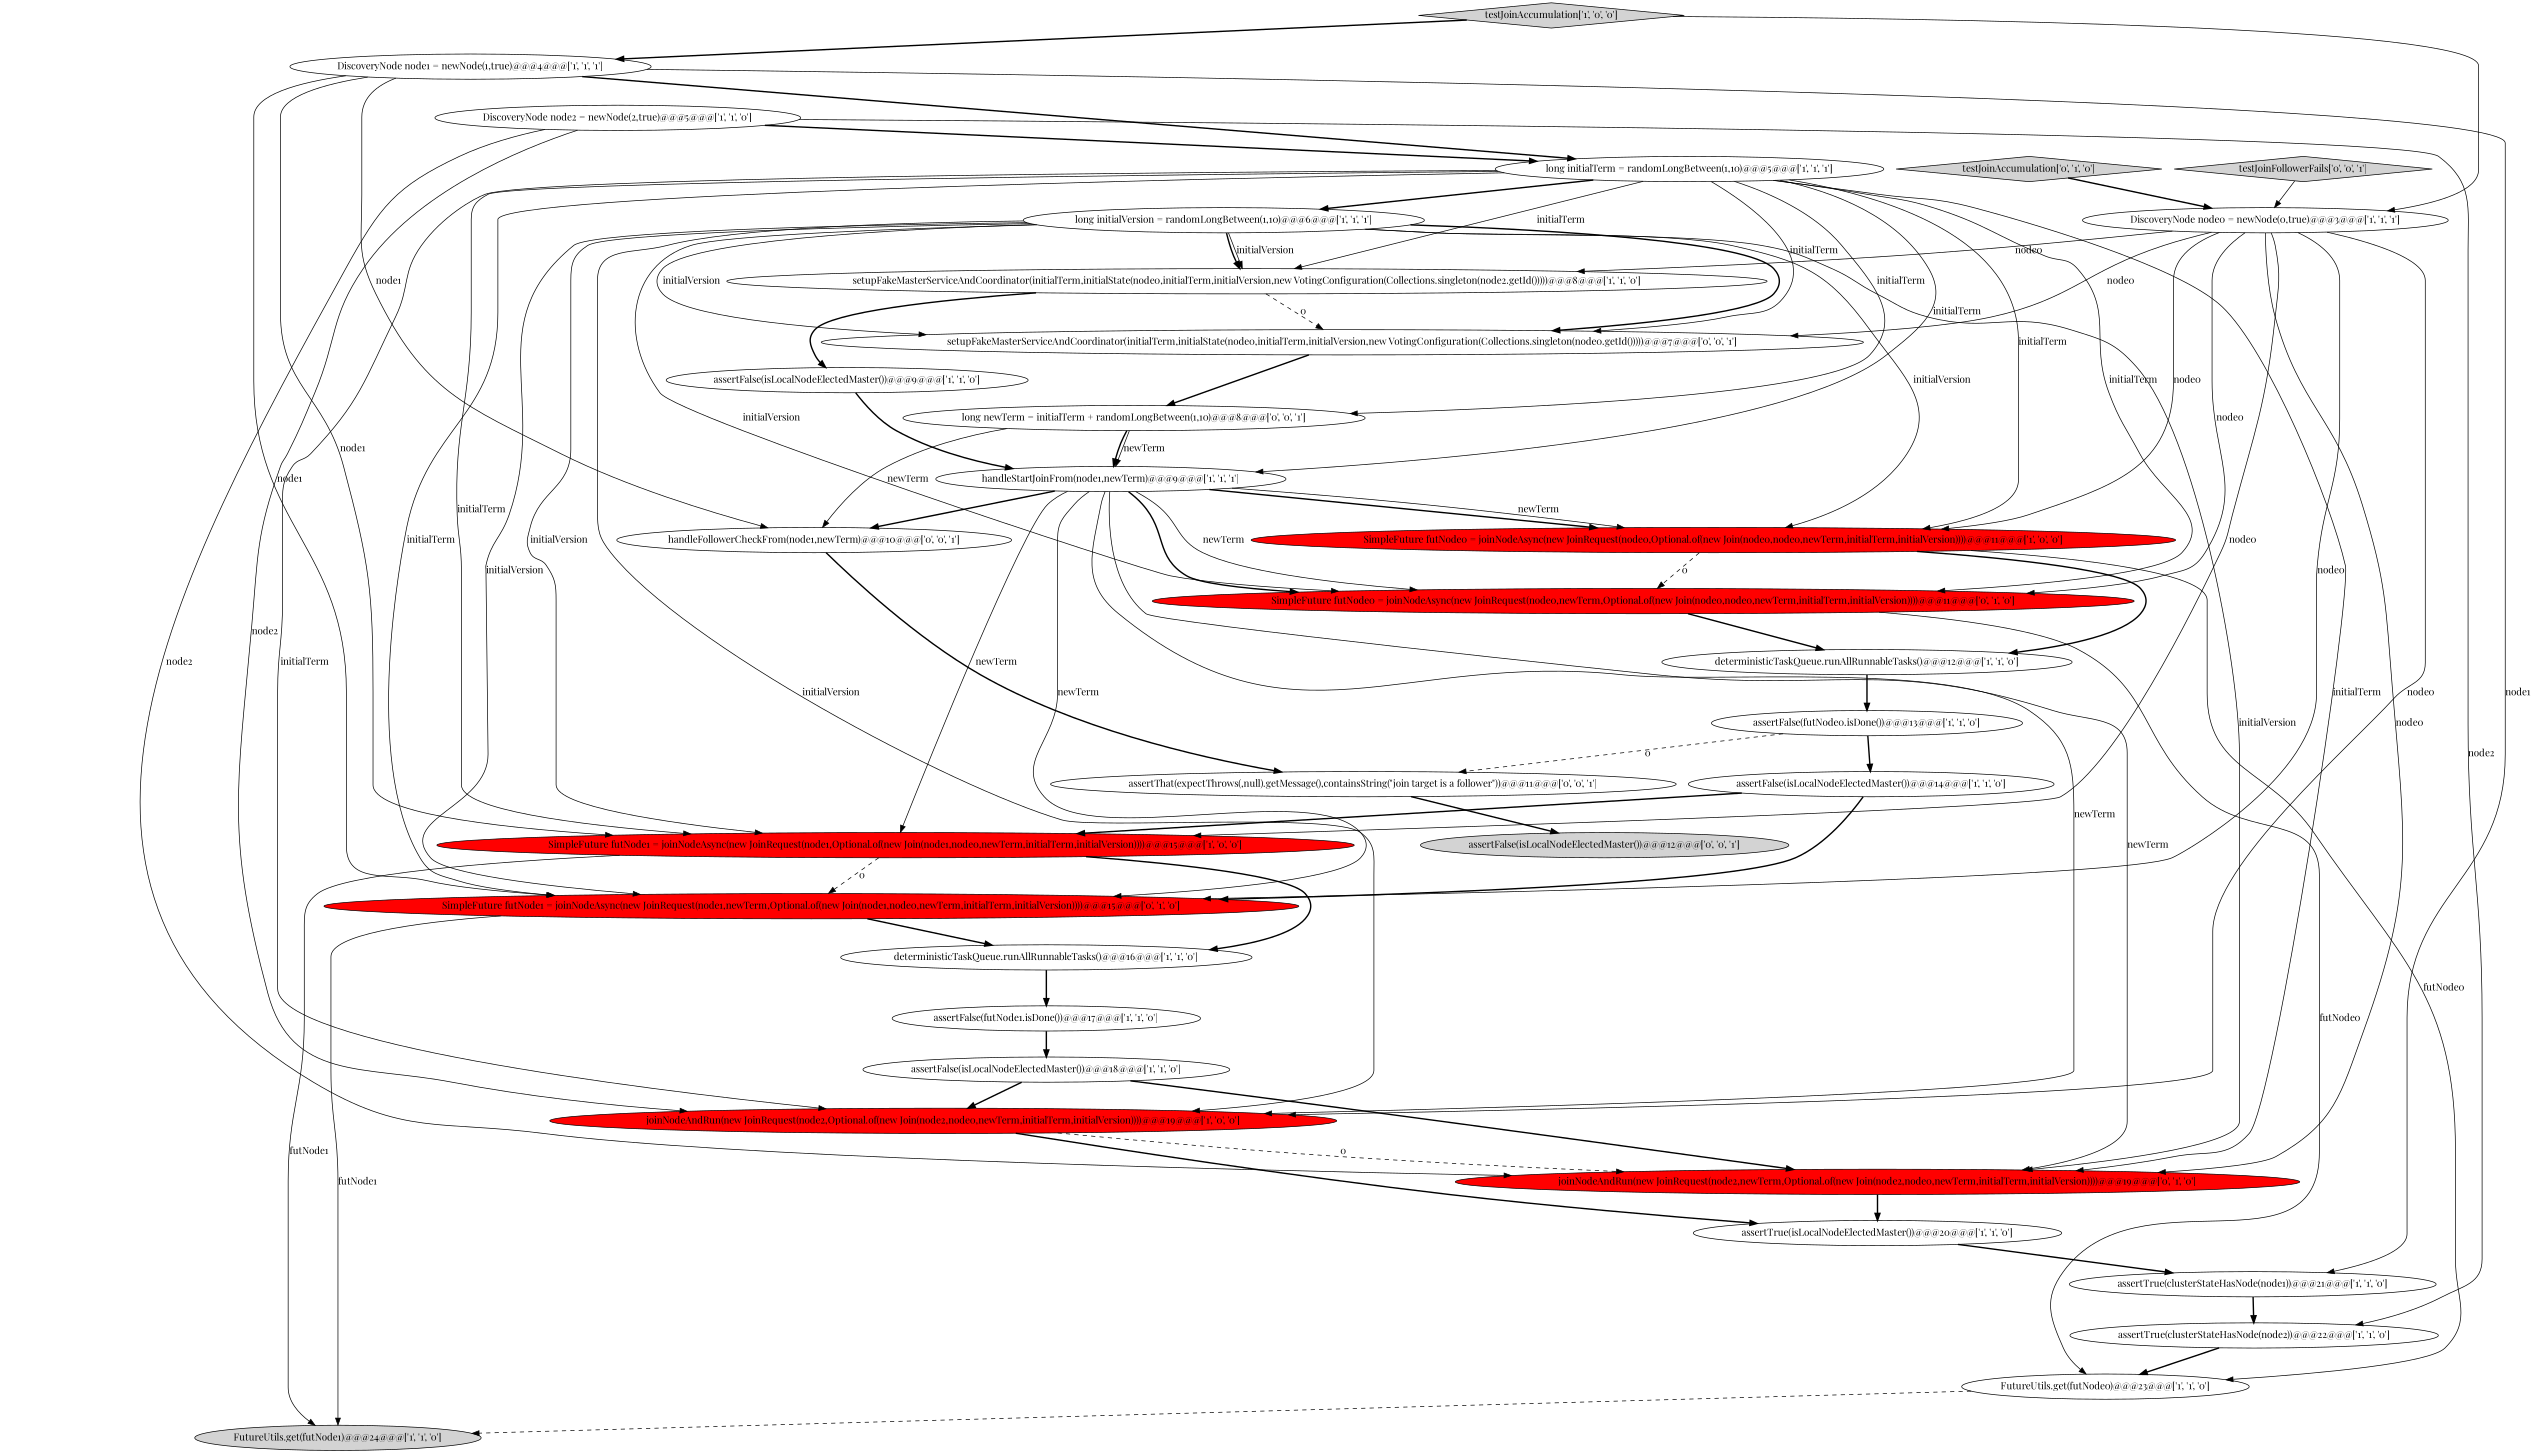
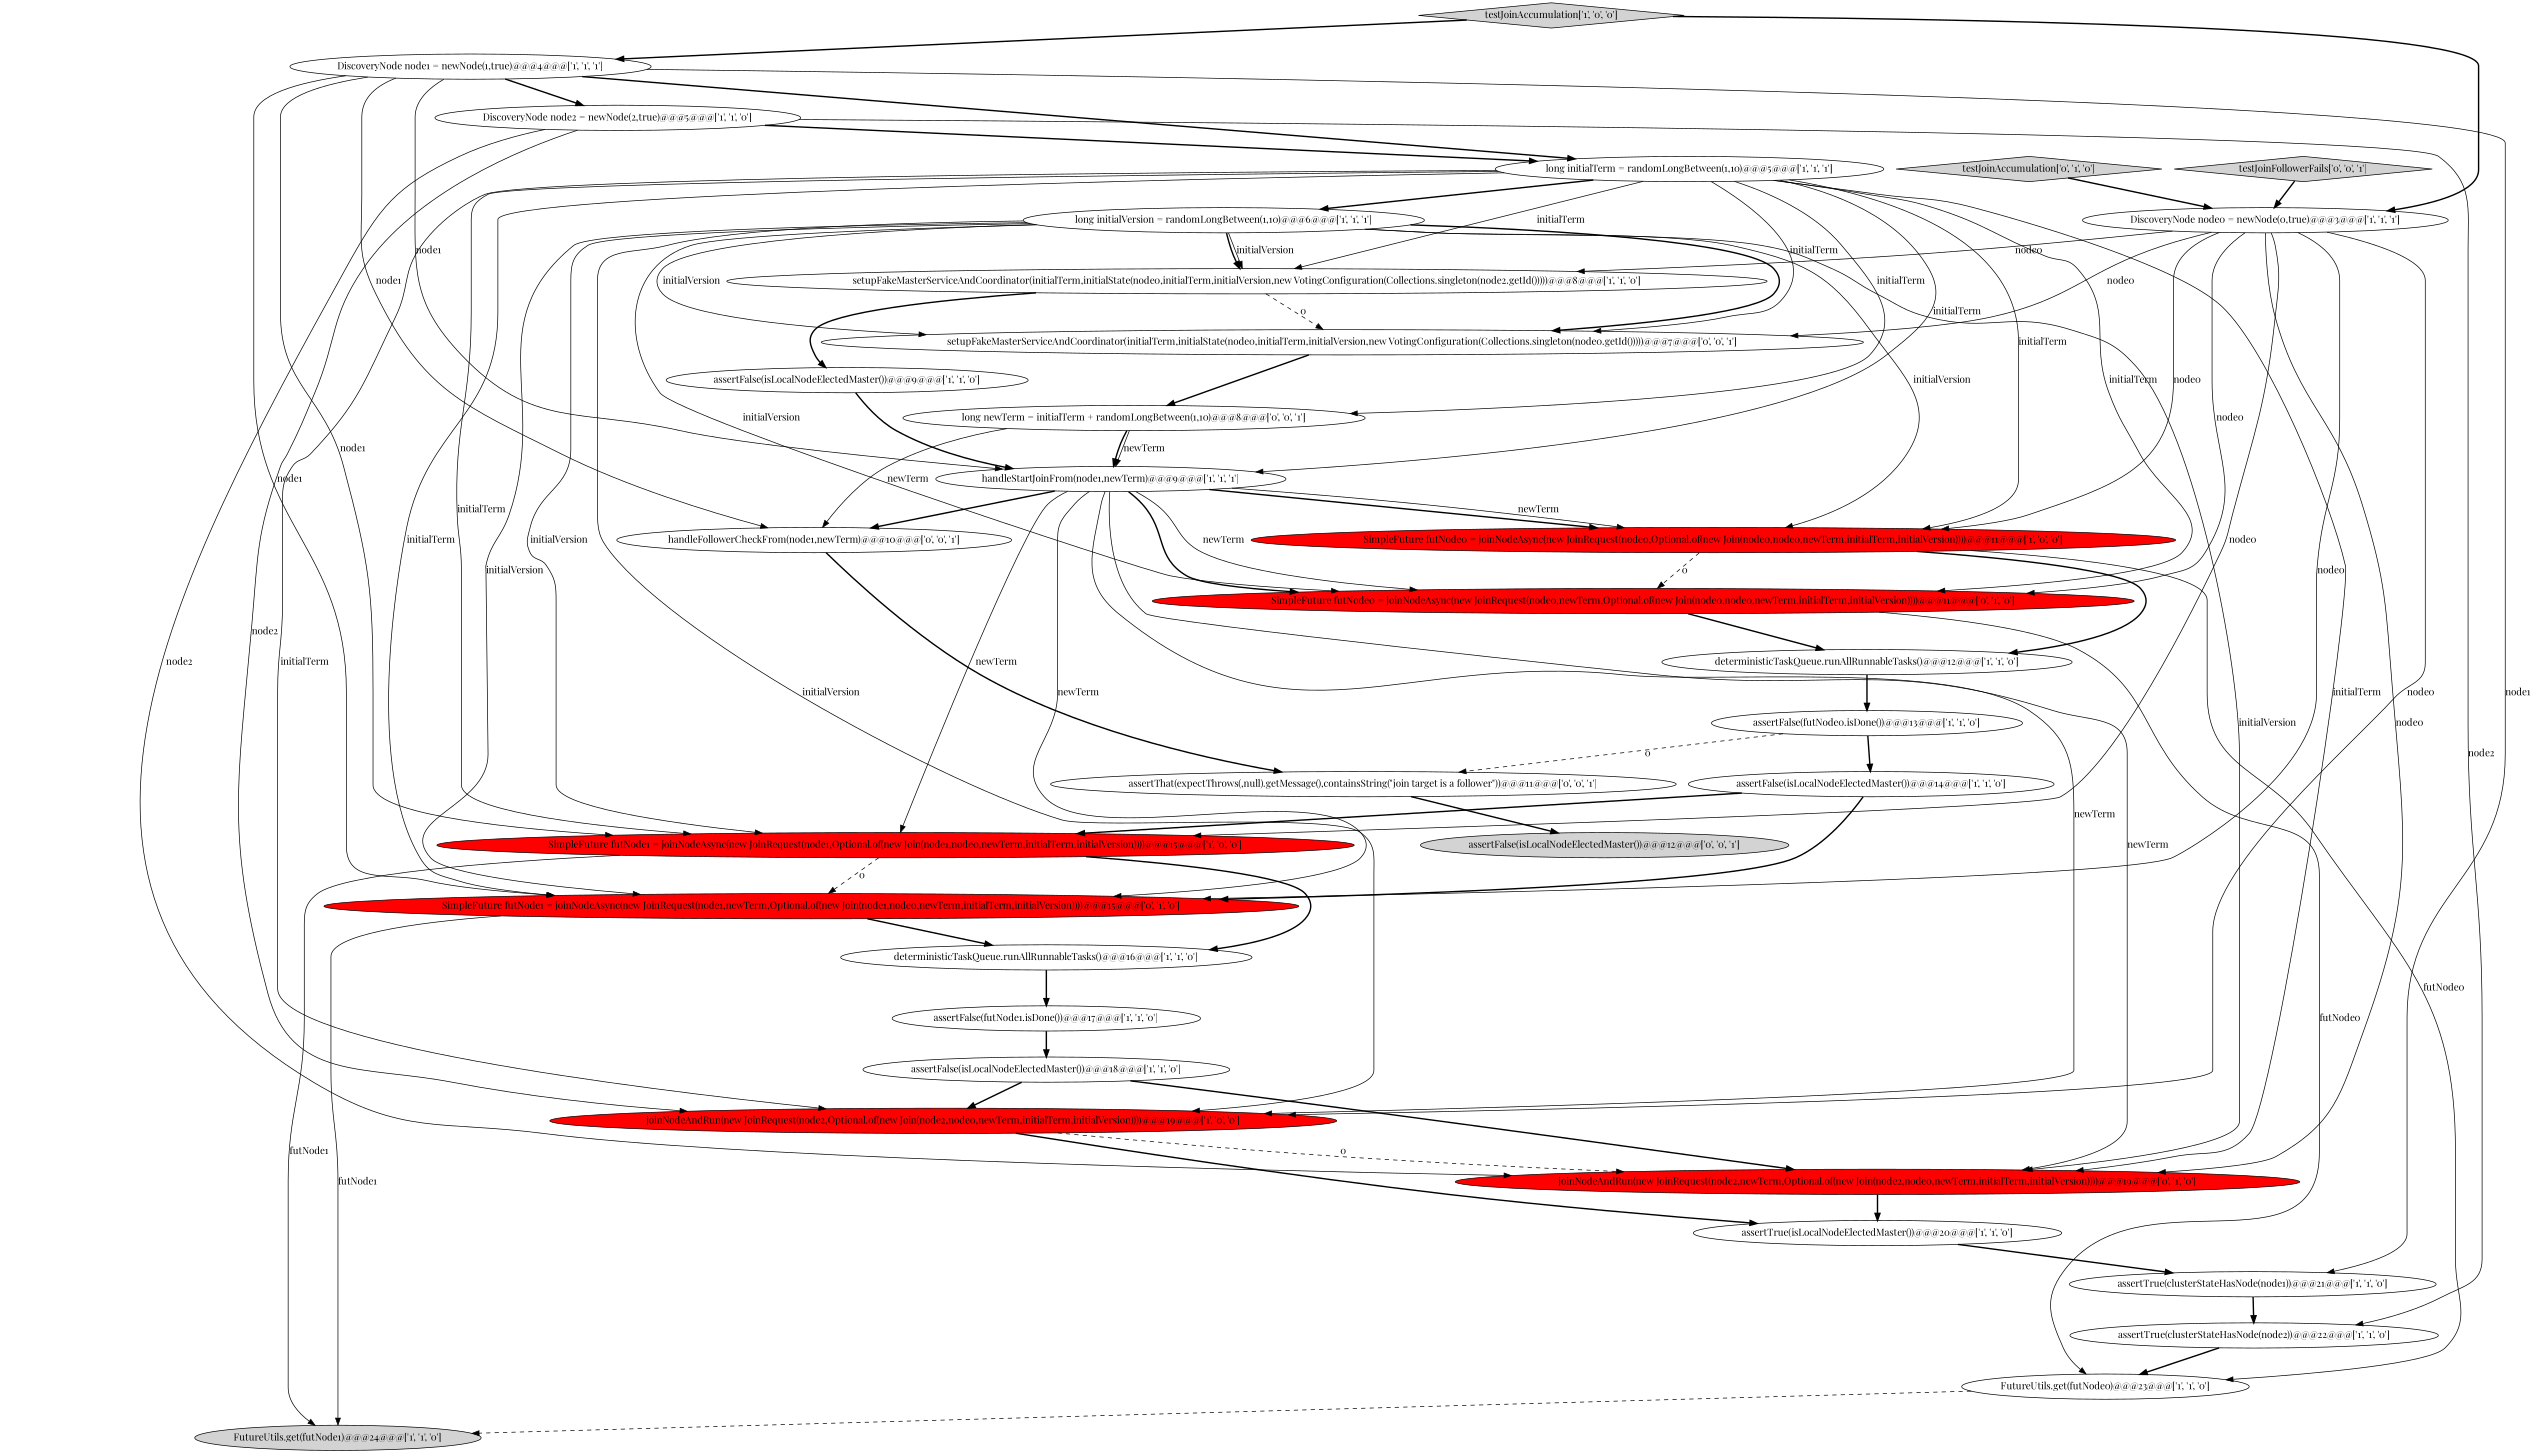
edge "testJoinAccumulation['1', '0', '0']" -> "DiscoveryNode node0 = newNode(0,true)@@@3@@@['1', '1', '1']": style solid -> bold
edge "DiscoveryNode node1 = newNode(1,true)@@@4@@@['1', '1', '1']" -> "DiscoveryNode node2 = newNode(2,true)@@@5@@@['1', '1', '0']": added
edge "testJoinFollowerFails['0', '0', '1']" -> "DiscoveryNode node0 = newNode(0,true)@@@3@@@['1', '1', '1']": style solid -> bold
edge "DiscoveryNode node1 = newNode(1,true)@@@4@@@['1', '1', '1']" -> "handleStartJoinFrom(node1,newTerm)@@@9@@@['1', '1', '1']": added, label "node1"
